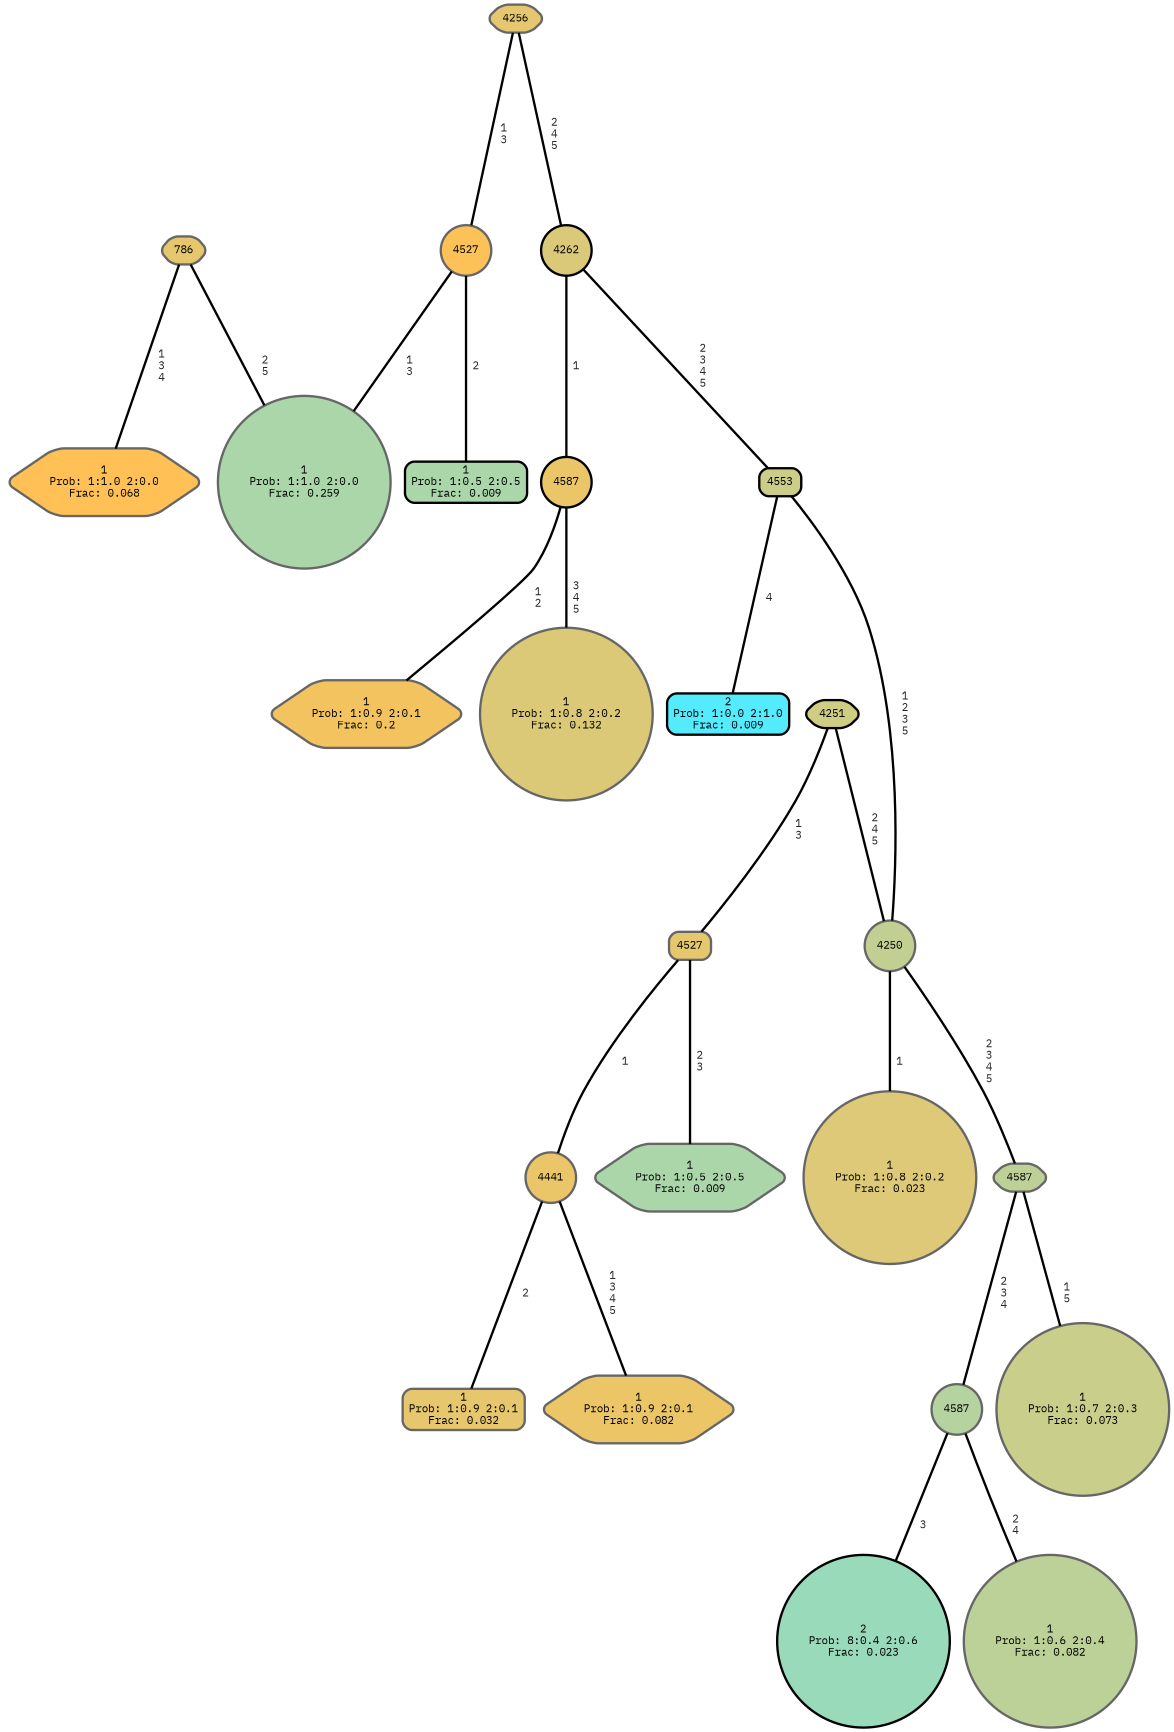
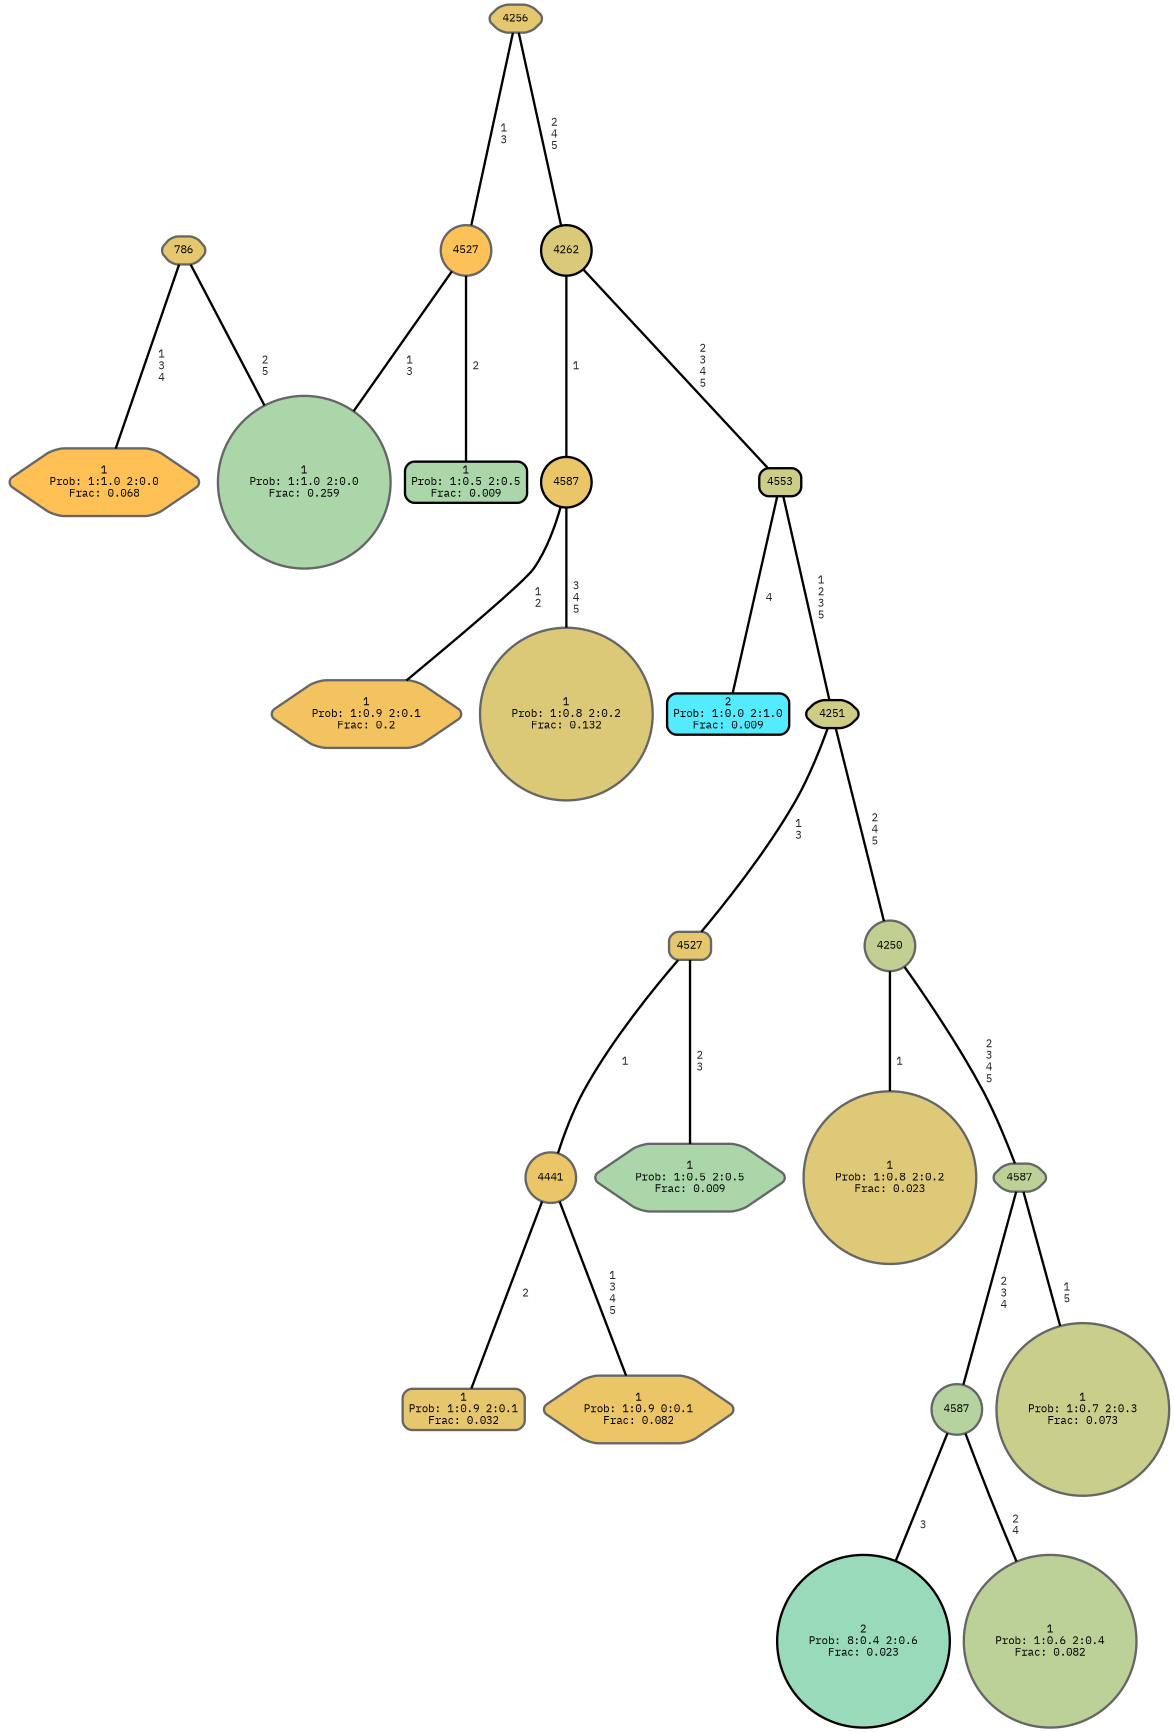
edge "4553" -- "4250": now "4553" -- "4251"
node "1 Prob: 1:0.9 2:0.1 Frac: 0.082": label "1 Prob: 1:0.9 2:0.1 Frac: 0.082" -> "1 Prob: 1:0.9 0:0.1 Frac: 0.082"
